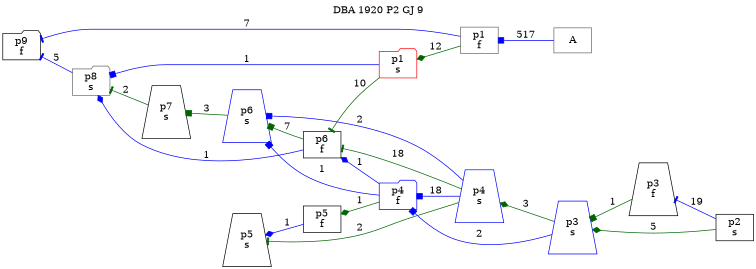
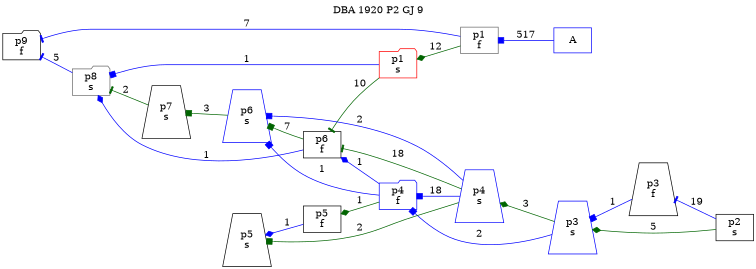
node "A": color gray40 -> blue
edge "p3 f" -> "p3 s": color darkgreen -> blue
edge "p4 s" -> "p5 s": arrowhead tee -> box
